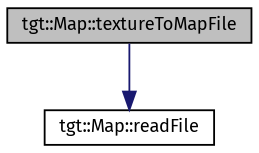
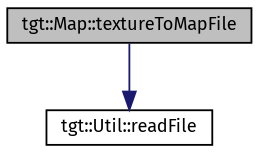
node "tgt::Map::readFile": label "tgt::Map::readFile" -> "tgt::Util::readFile"
